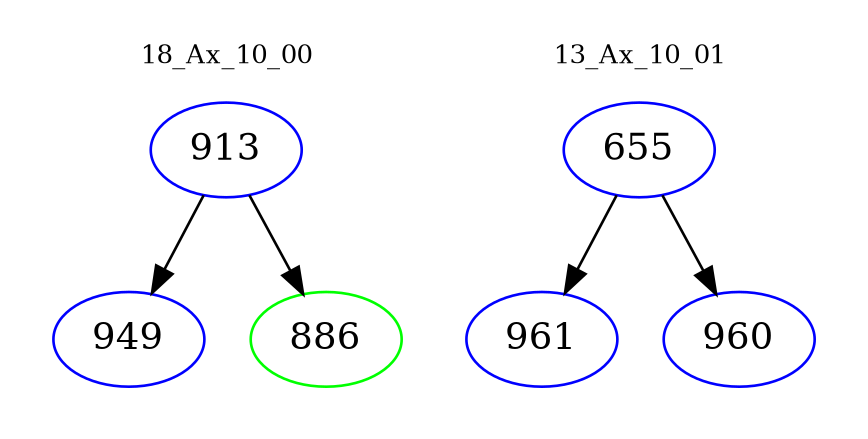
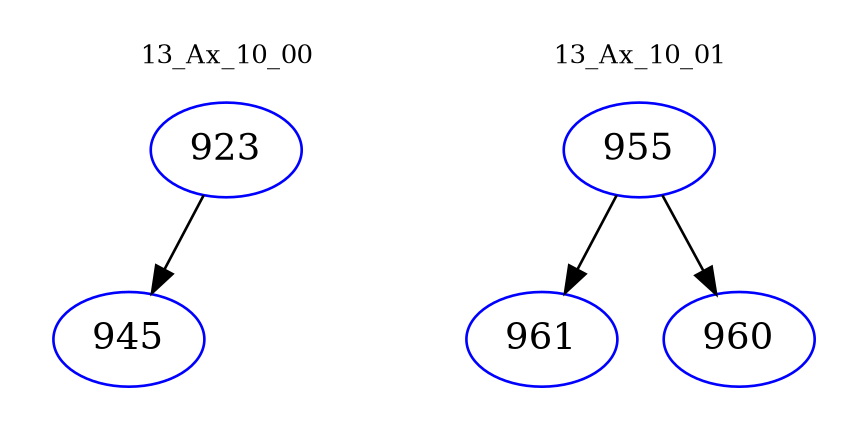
cluster "18_Ax_10_00": label "18_Ax_10_00" -> "13_Ax_10_00"
node "913": label "913" -> "923"
node "655": label "655" -> "955"
node "949": label "949" -> "945"
node "886": removed
